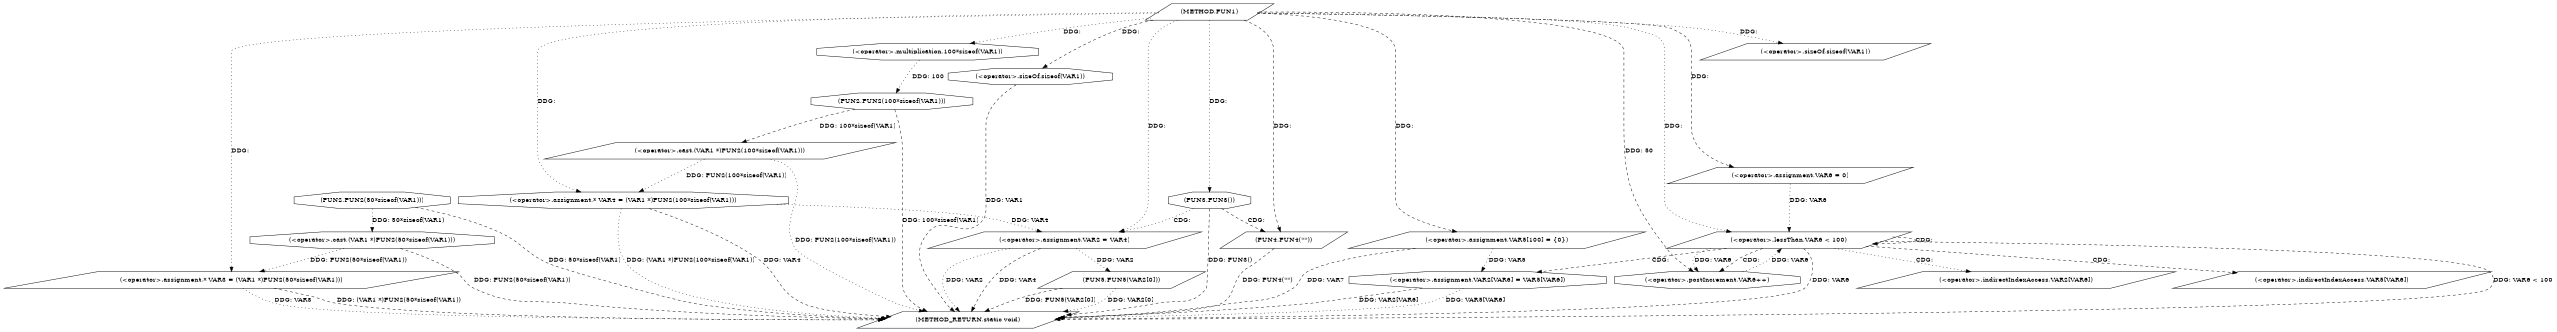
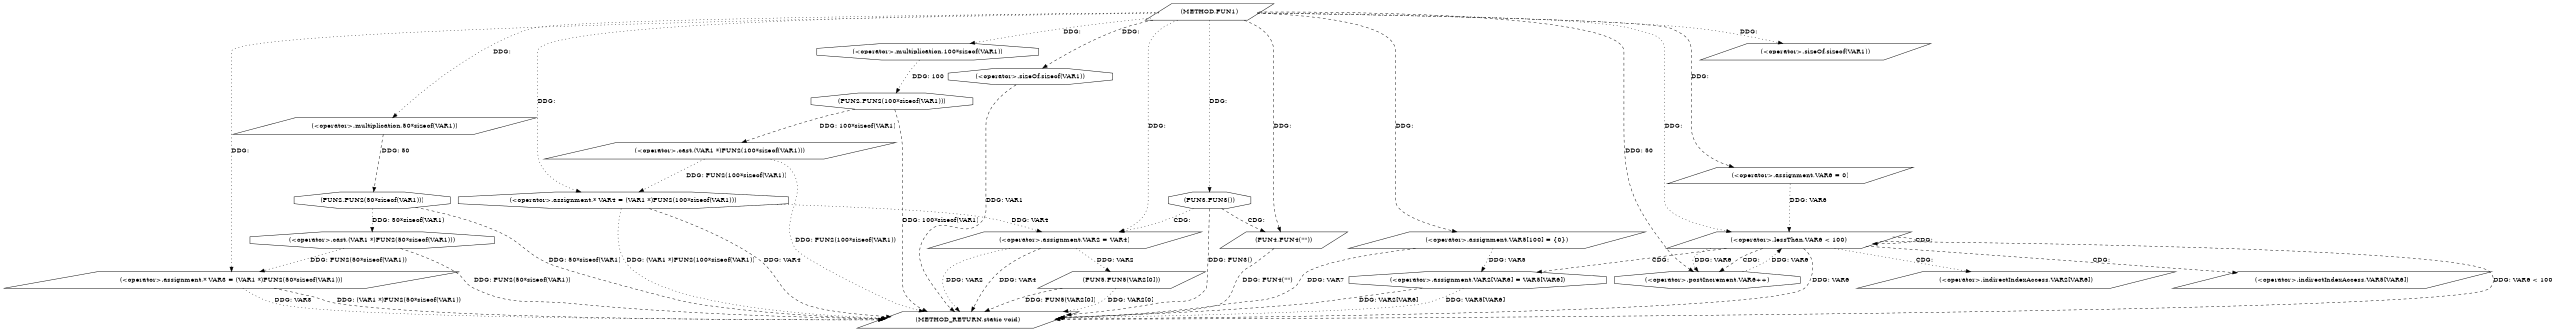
node "(<operator>.multiplication,50*sizeof(VAR1))": added
